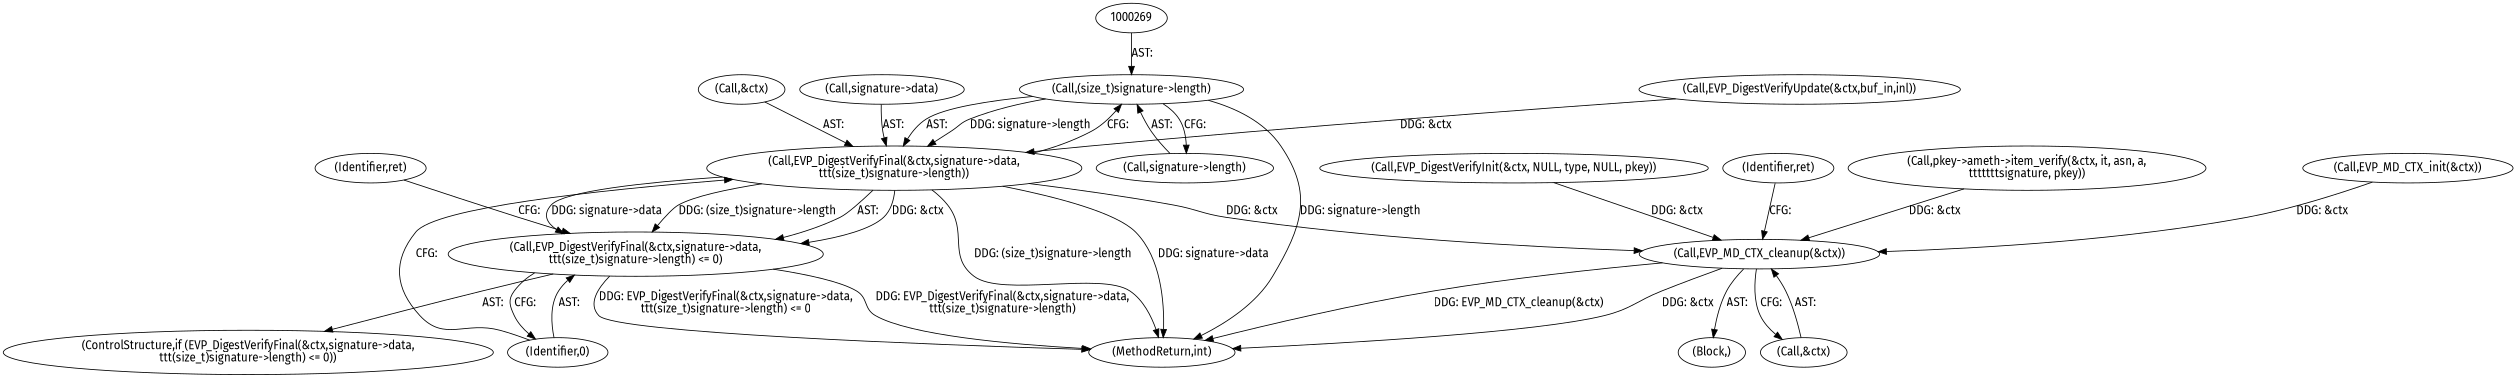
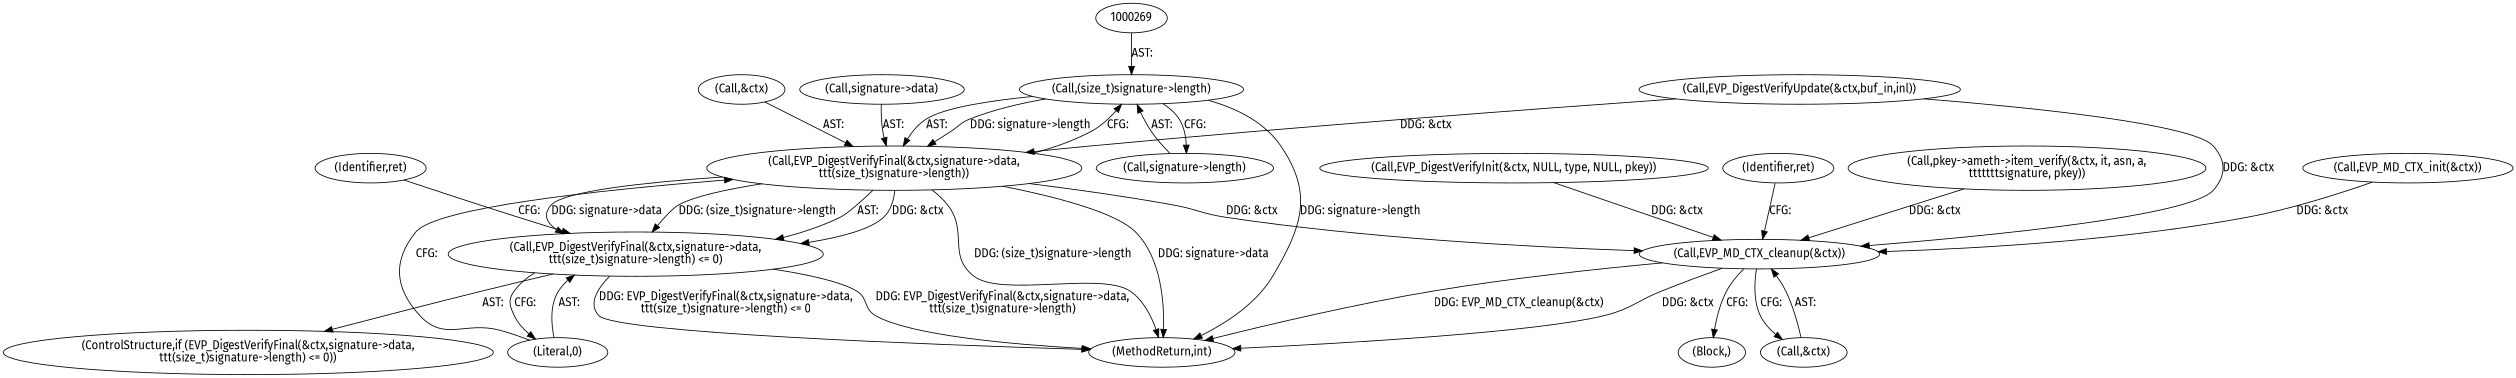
edge "(Call,EVP_DigestVerifyUpdate(&ctx,buf_in,inl))" -> "(Call,EVP_MD_CTX_cleanup(&ctx))": added, label "DDG: &ctx"
edge "(Call,EVP_MD_CTX_cleanup(&ctx))" -> "(Block,)": label "AST: " -> "CFG: "
node "(Identifier,0)": label "(Identifier,0)" -> "(Literal,0)"
